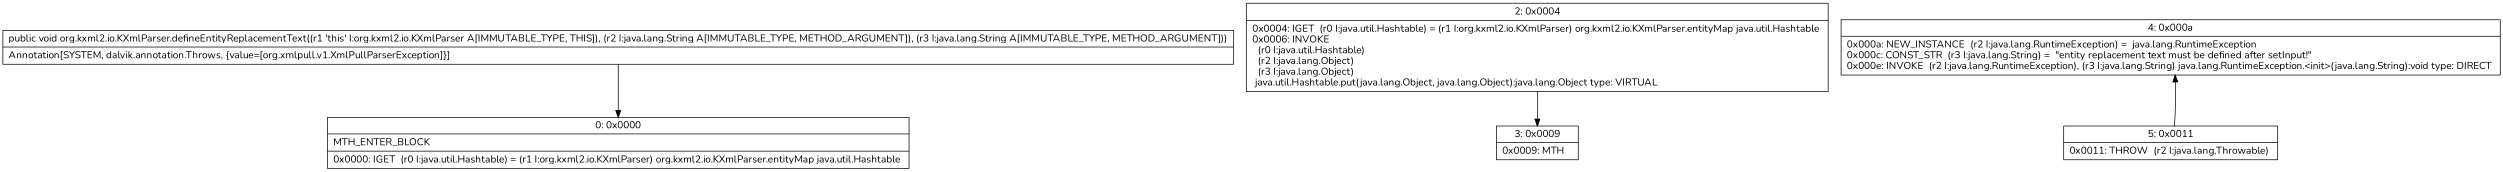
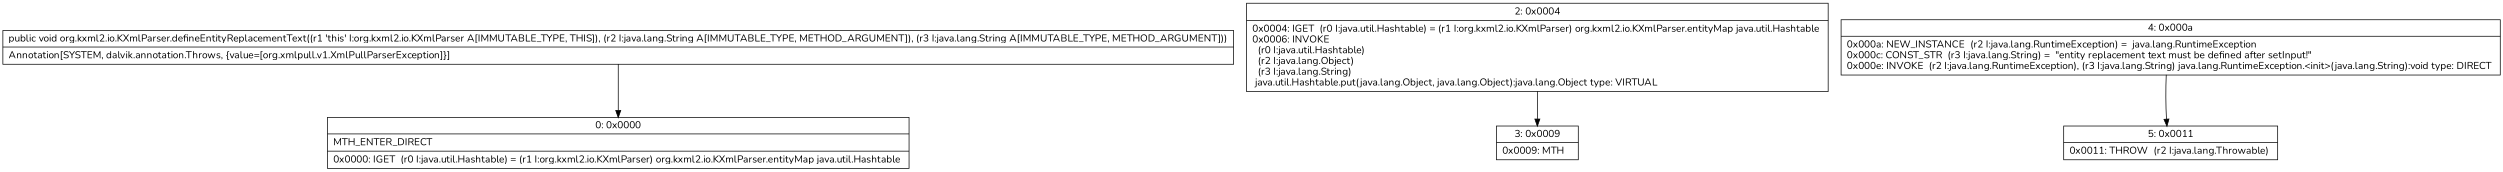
node "2: 0x0004": text "(r3 I:java.lang.Object)" -> "(r3 I:java.lang.String)"
edge "5: 0x0011" -> "4: 0x000a": reversed
node "0: 0x0000": text "MTH_ENTER_BLOCK" -> "MTH_ENTER_DIRECT"
